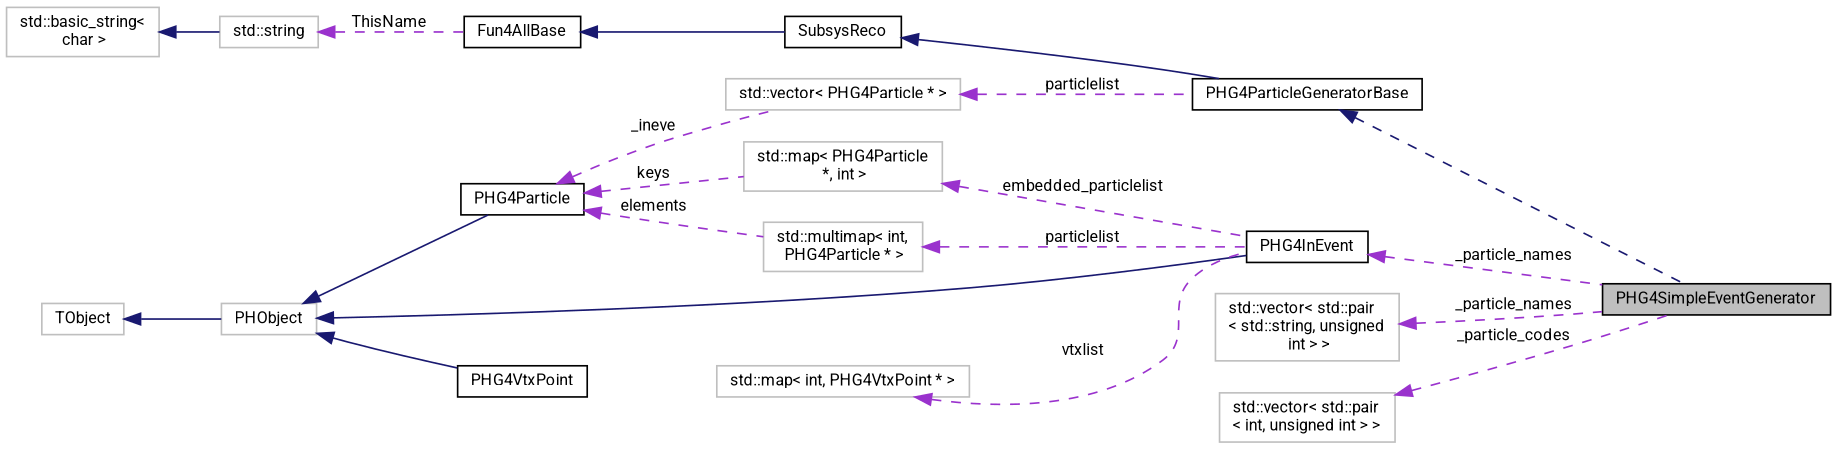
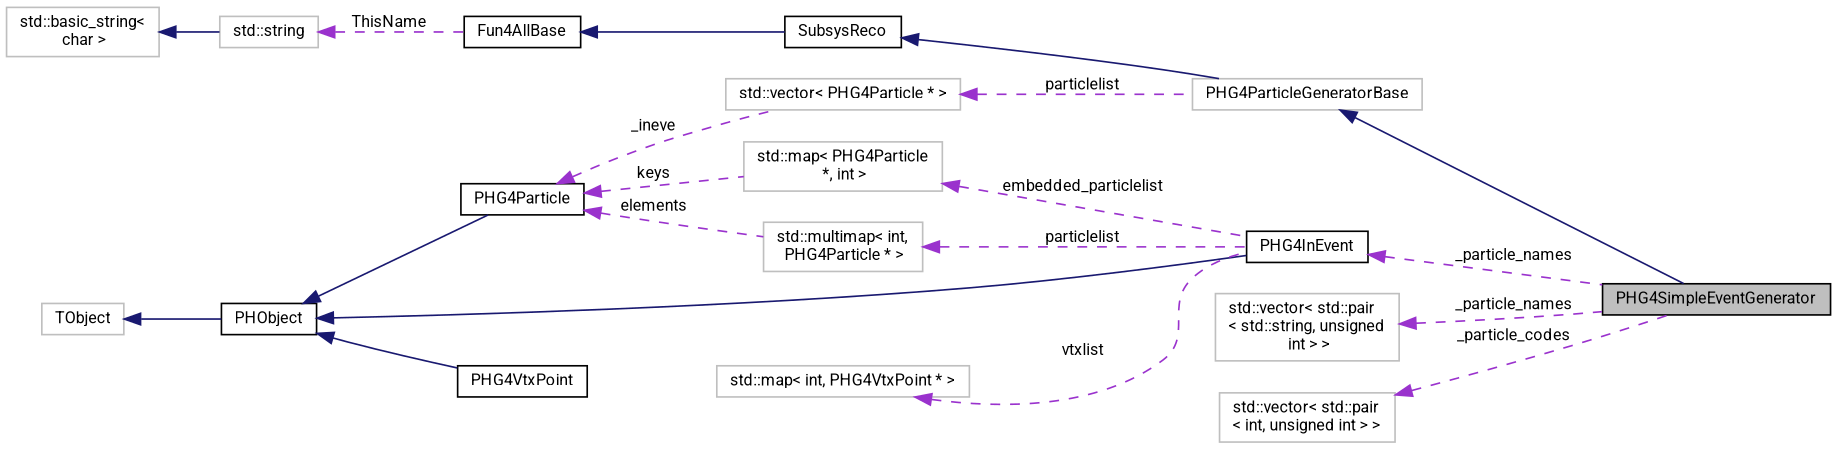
node "PHG4ParticleGeneratorBase": color black -> grey75
edge "PHG4SimpleEventGenerator" -> "PHG4ParticleGeneratorBase": style dashed -> solid
node "PHObject": color grey75 -> black
